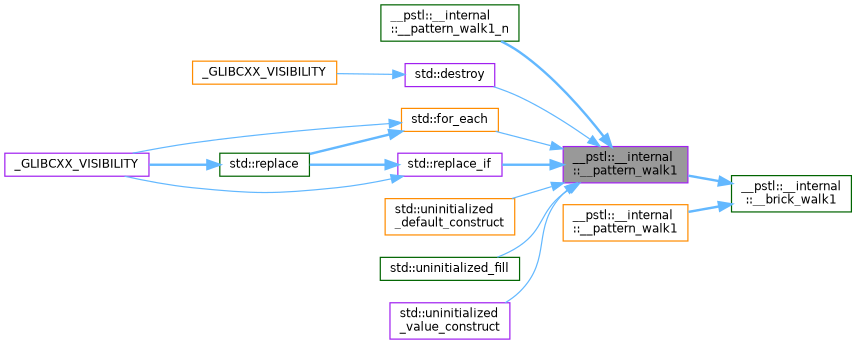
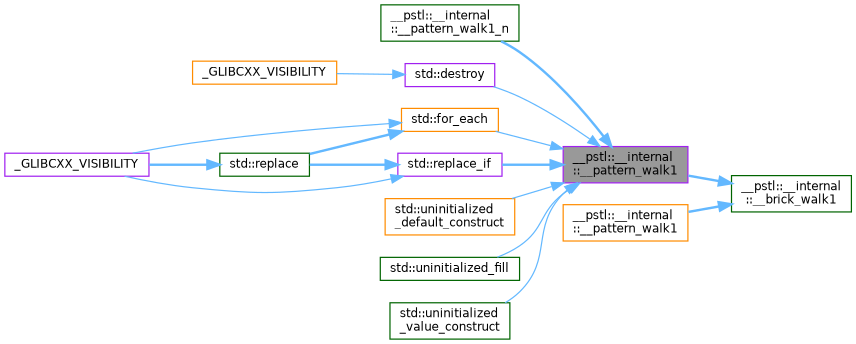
node "std::uninitialized _value_construct": color purple -> darkgreen
